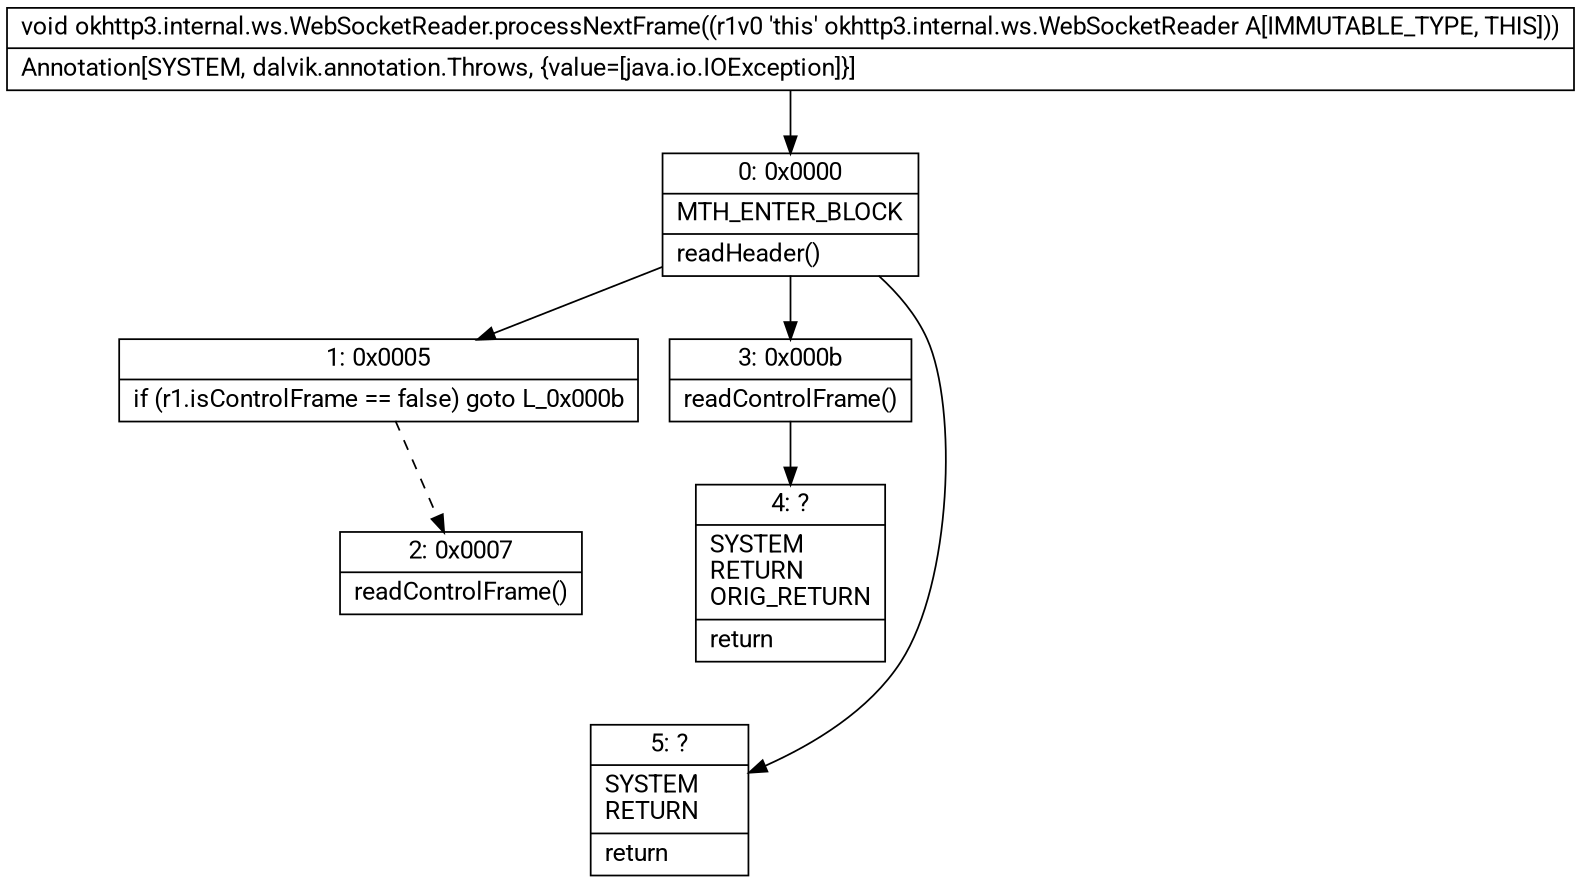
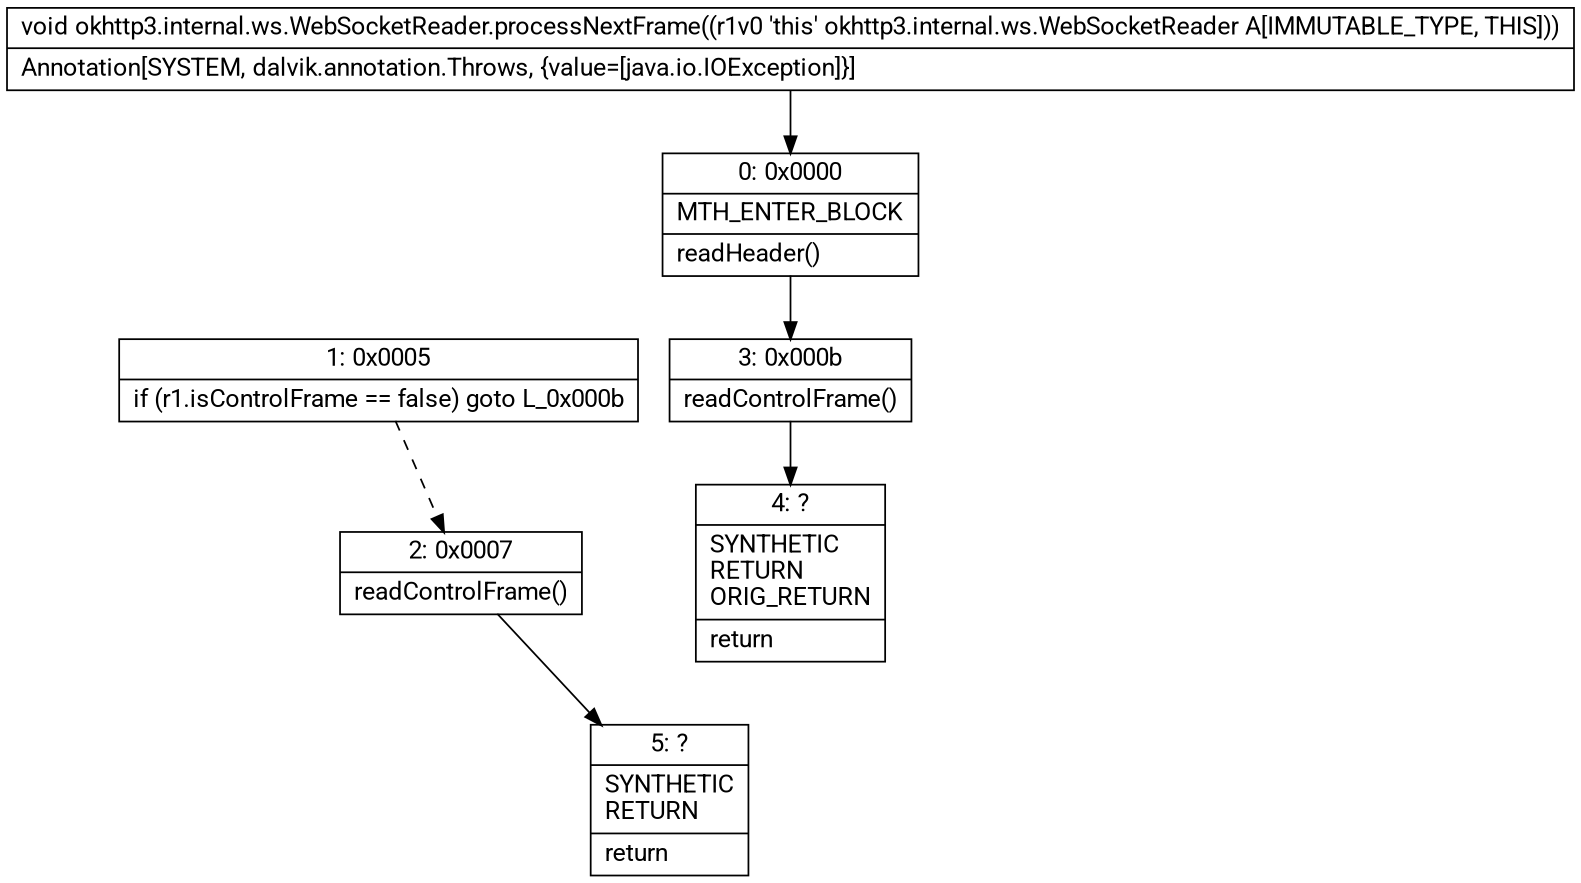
edge "0: 0x0000" -> "1: 0x0005": removed
node "4: ?": text "SYSTEM" -> "SYNTHETIC"
edge "0: 0x0000" -> "5: ?": now "2: 0x0007" -> "5: ?"
node "5: ?": text "SYSTEM" -> "SYNTHETIC"
